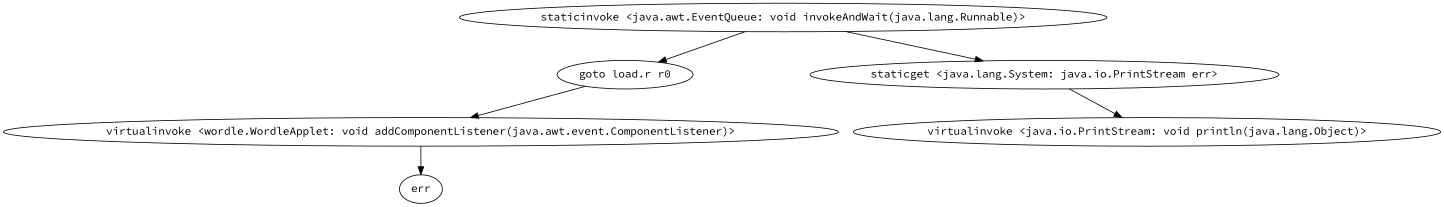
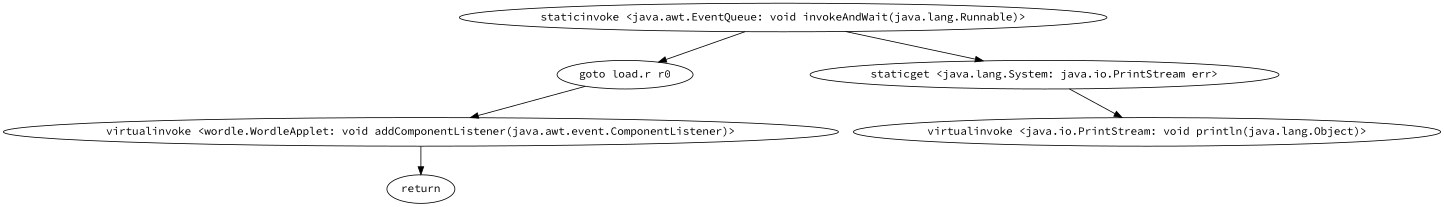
node "err": label "err" -> "return"
